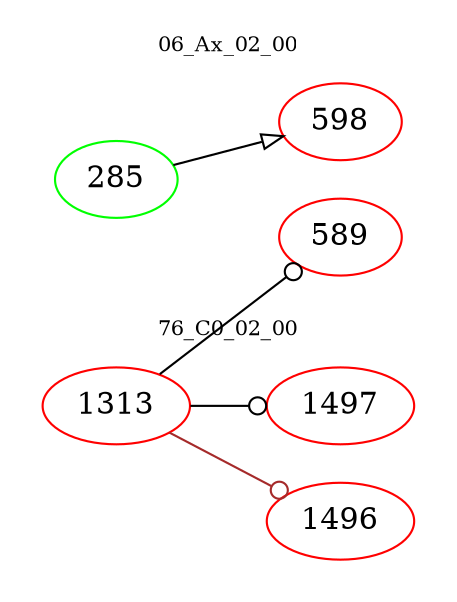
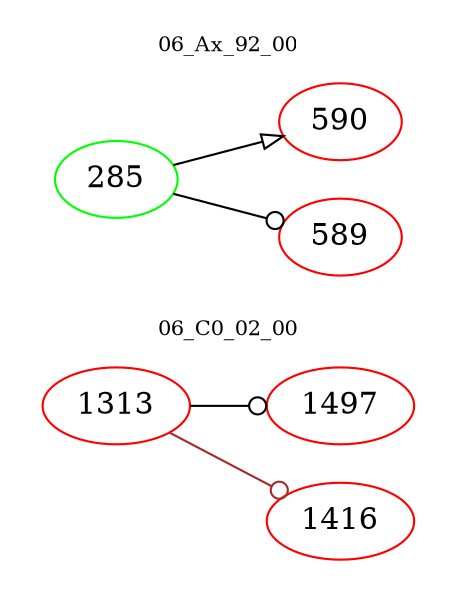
cluster "06_Ax_02_00": label "06_Ax_02_00" -> "06_Ax_92_00"
node "598": label "598" -> "590"
edge "1313" -> "589": now "285" -> "589"
cluster "76_C0_02_00": label "76_C0_02_00" -> "06_C0_02_00"
node "1496": label "1496" -> "1416"
